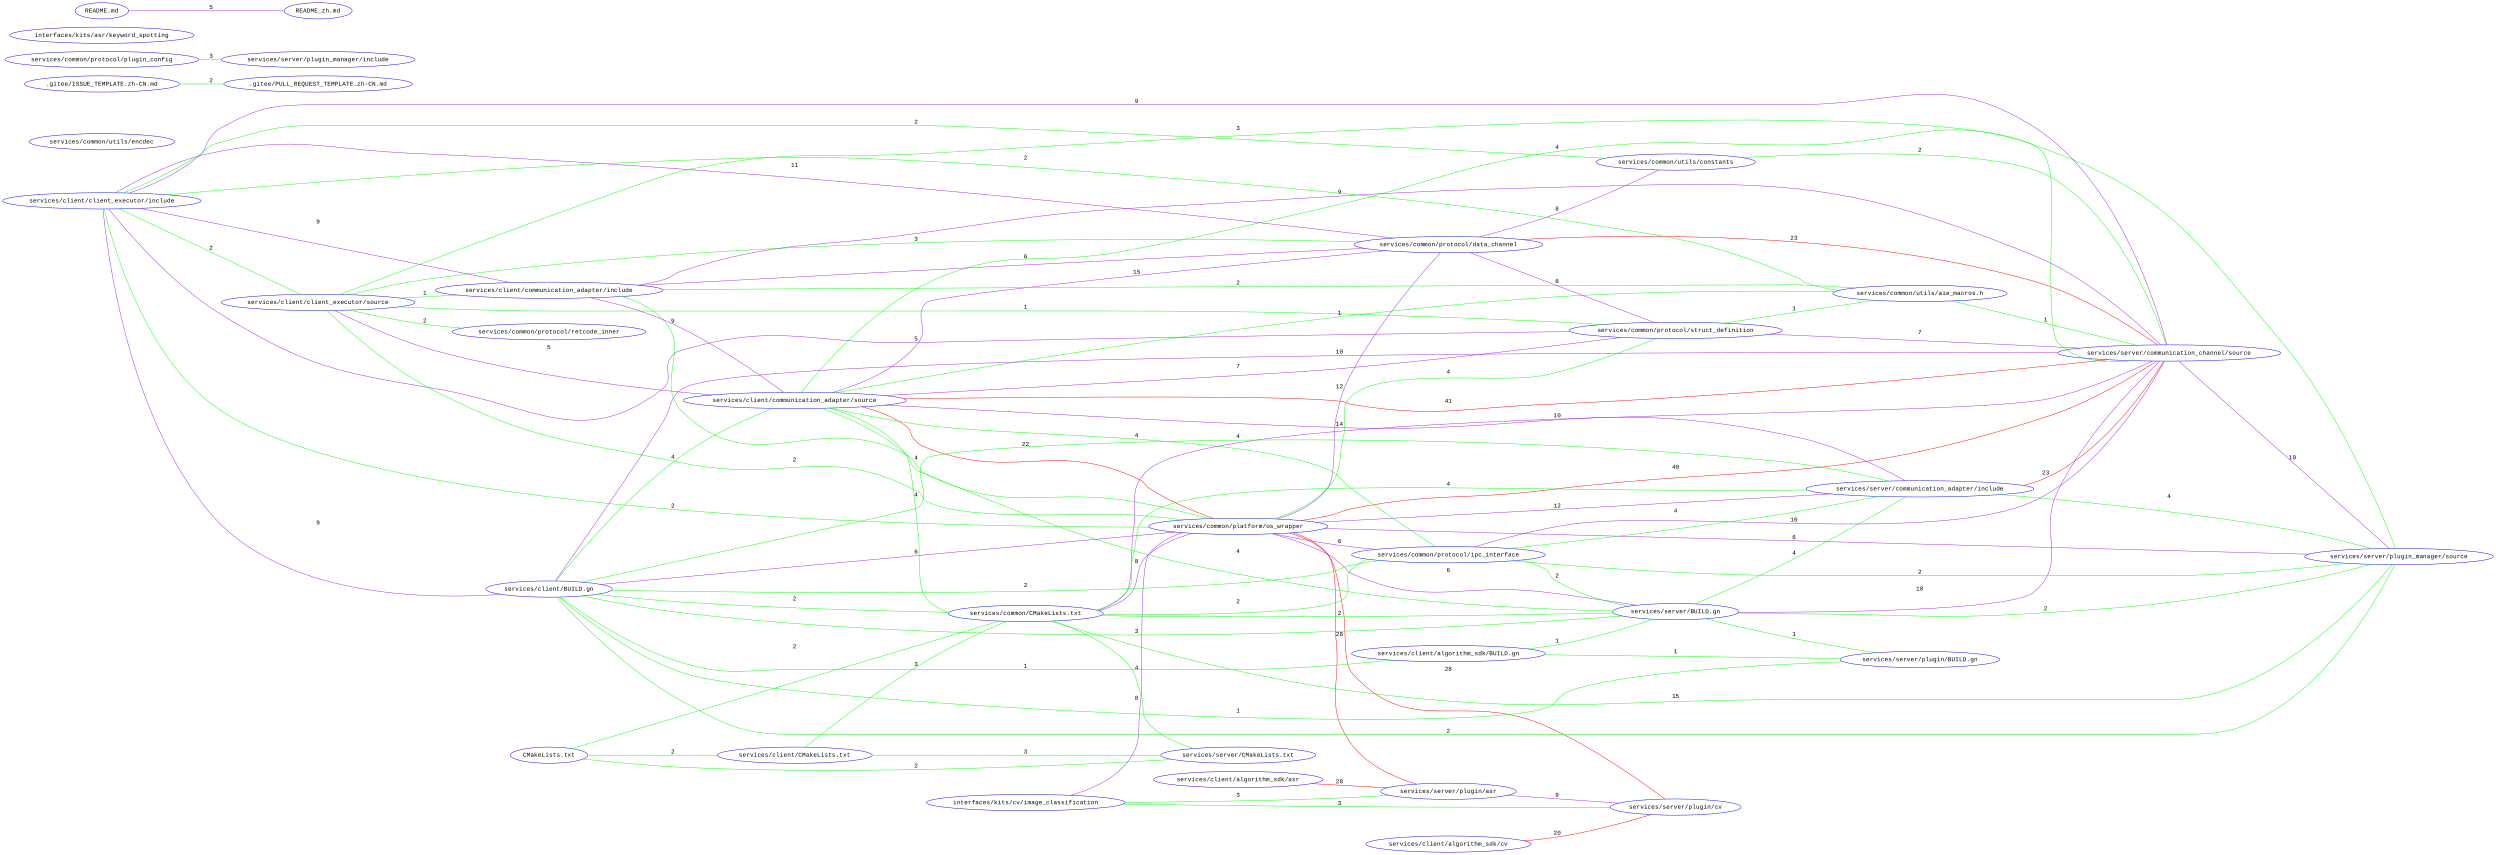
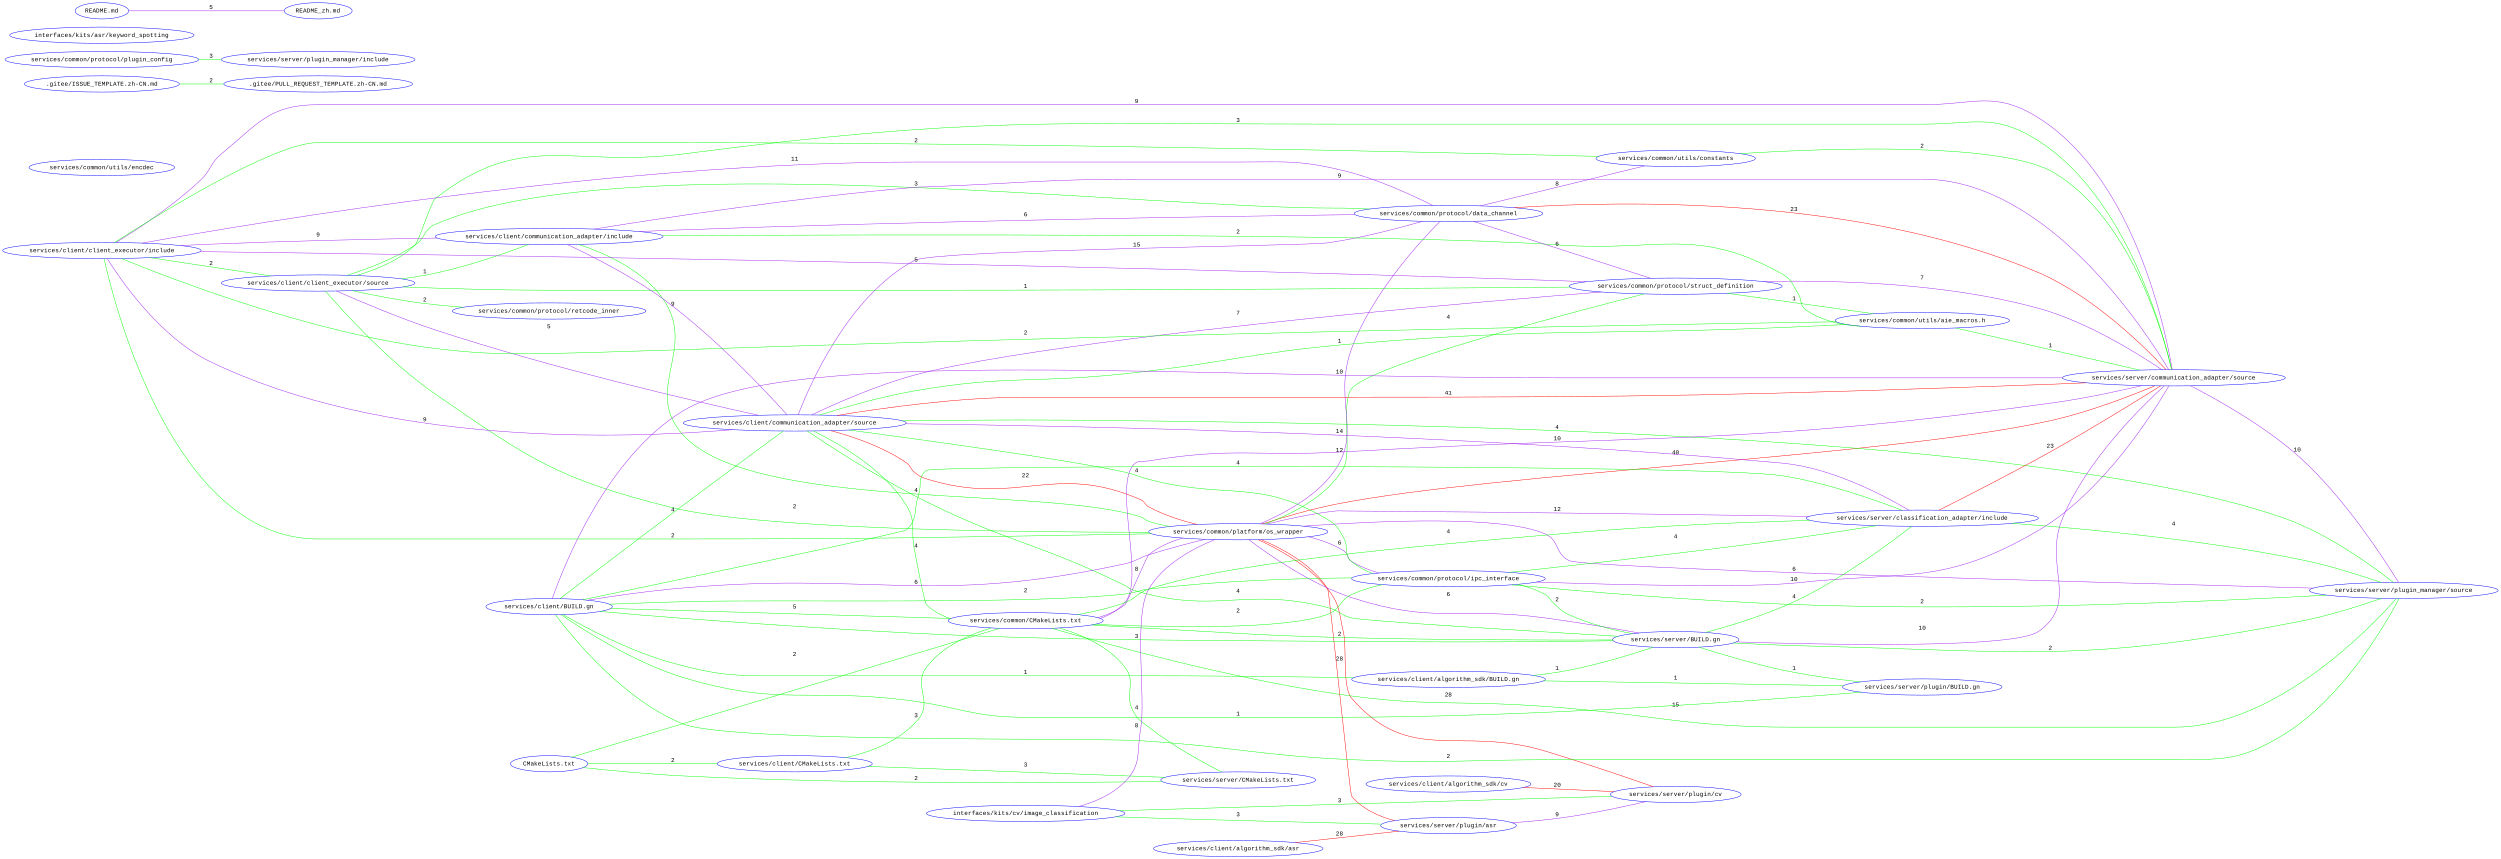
node "services/server/communication_channel/source": label "services/server/communication_channel/source" -> "services/server/communication_adapter/source"
node "services/server/communication_adapter/include": label "services/server/communication_adapter/include" -> "services/server/classification_adapter/include"
edge "services/client/client_executor/include" -- "services/client/BUILD.gn": now "services/client/client_executor/include" -- "services/client/communication_adapter/source"
edge "services/client/BUILD.gn" -- "services/common/CMakeLists.txt": label "2" -> "5"
